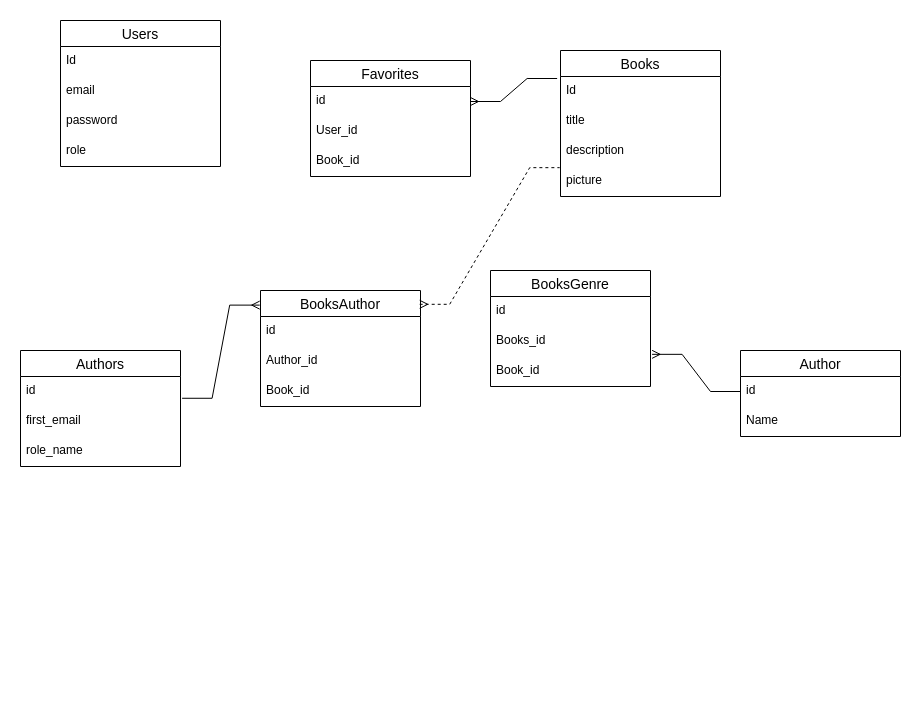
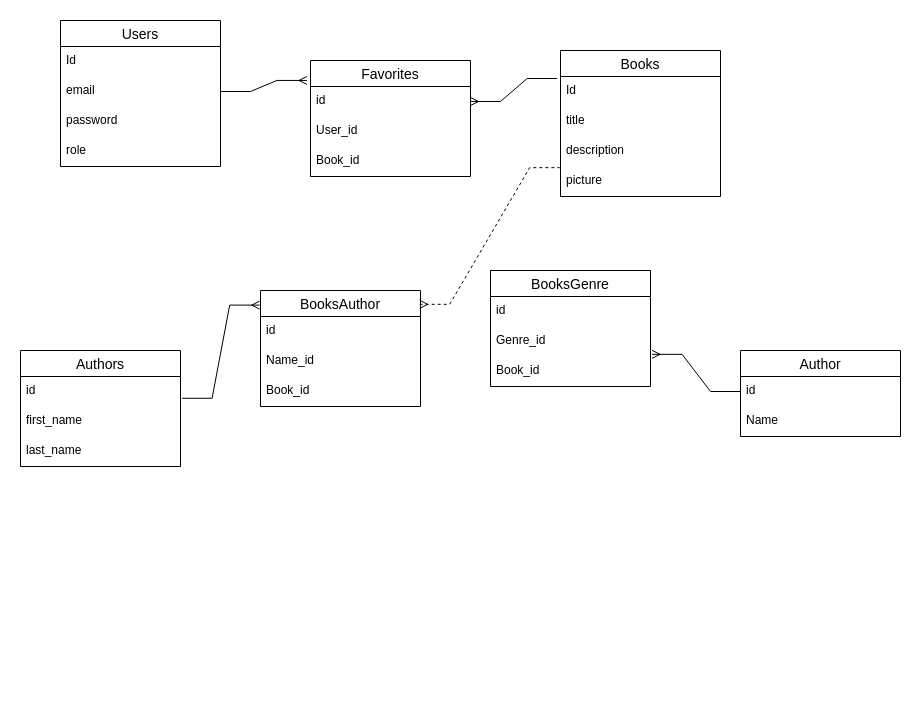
edge "email" -> "Favorites": added
node "Books_id": label "Books_id" -> "Genre_id"
node "Author_id": label "Author_id" -> "Name_id"
node "first_email": label "first_email" -> "first_name"
node "role_name": label "role_name" -> "last_name"
